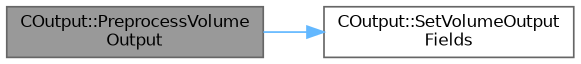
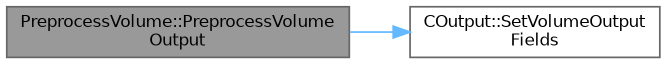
node "COutput::PreprocessVolume Output": label "COutput::PreprocessVolume Output" -> "PreprocessVolume::PreprocessVolume Output"
